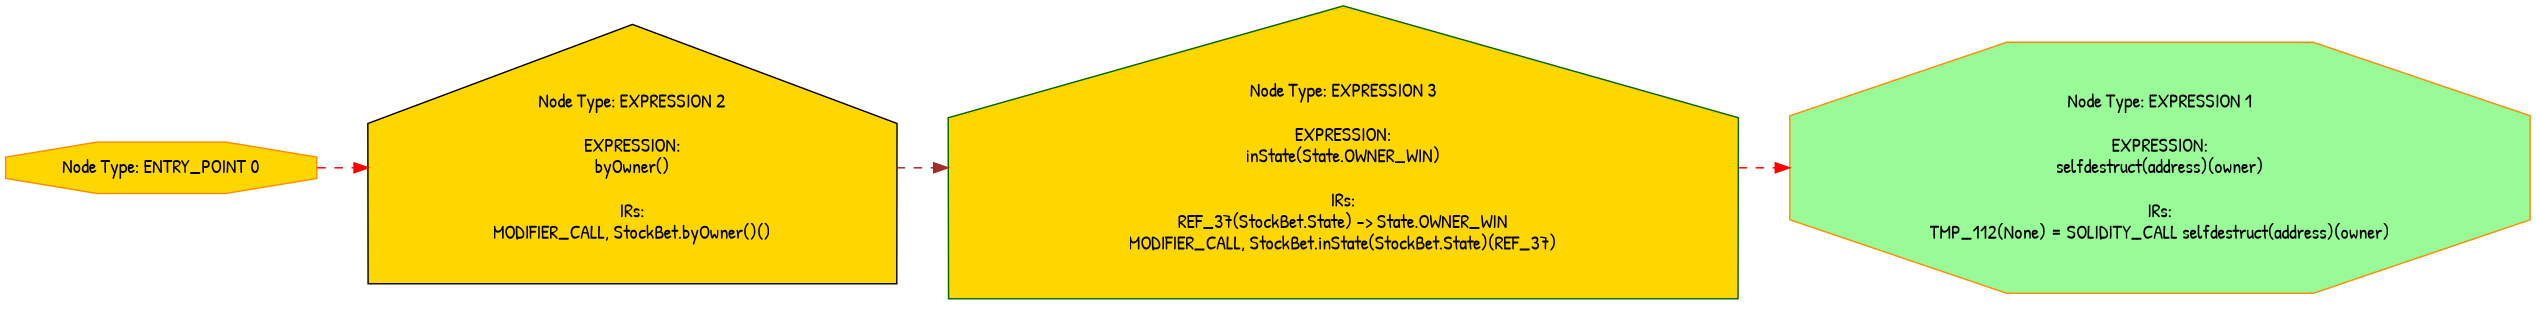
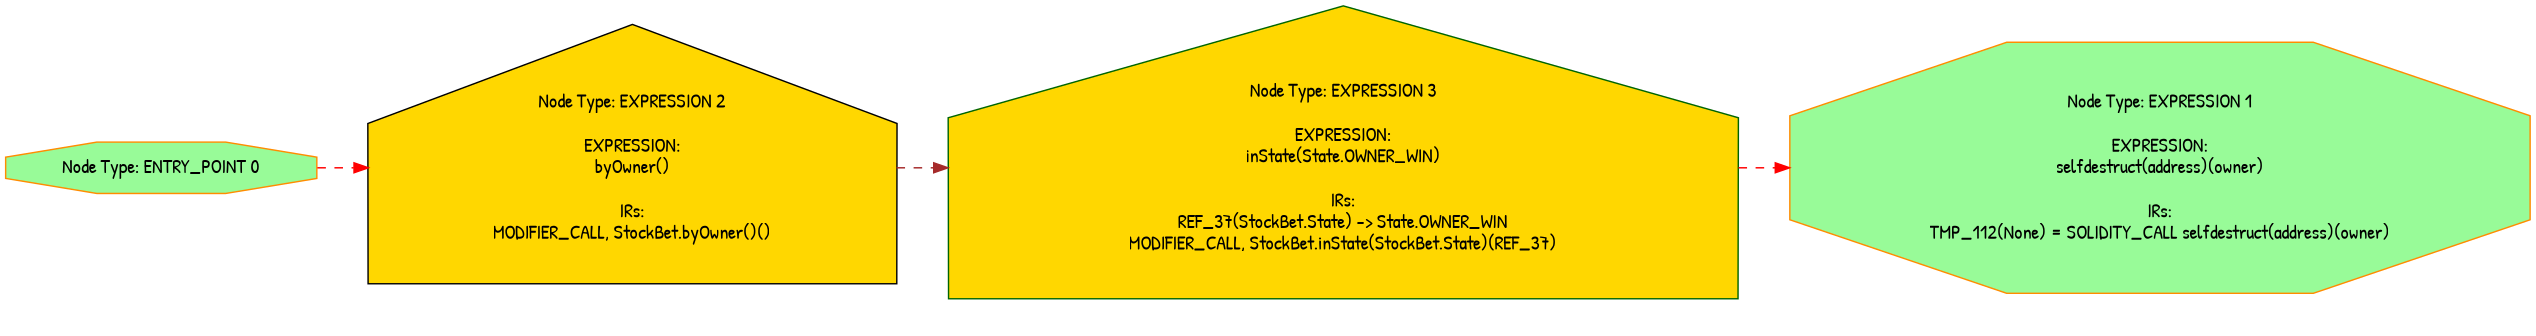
node "Node Type: ENTRY_POINT 0": fillcolor gold -> palegreen
